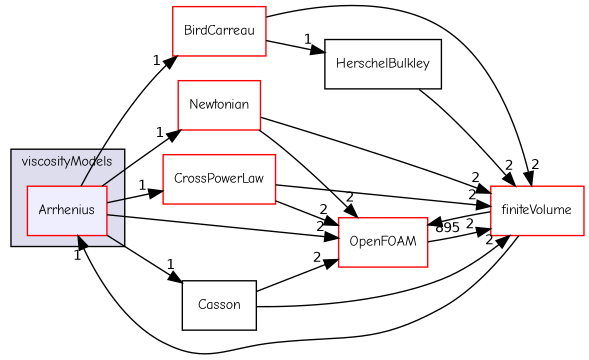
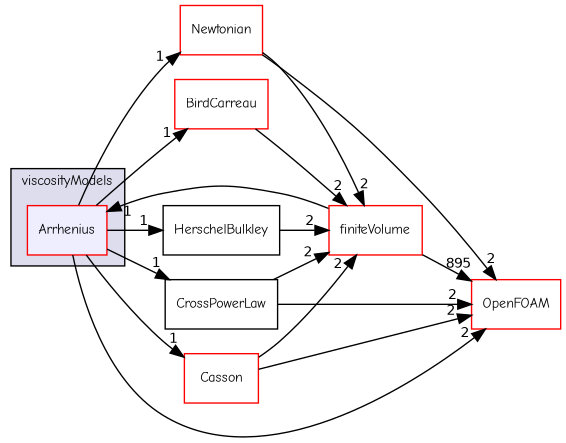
edge "BirdCarreau" -> "HerschelBulkley": now "Arrhenius" -> "HerschelBulkley"
node "CrossPowerLaw": color red -> black
edge "OpenFOAM" -> "finiteVolume": removed
node "Casson": color black -> red
